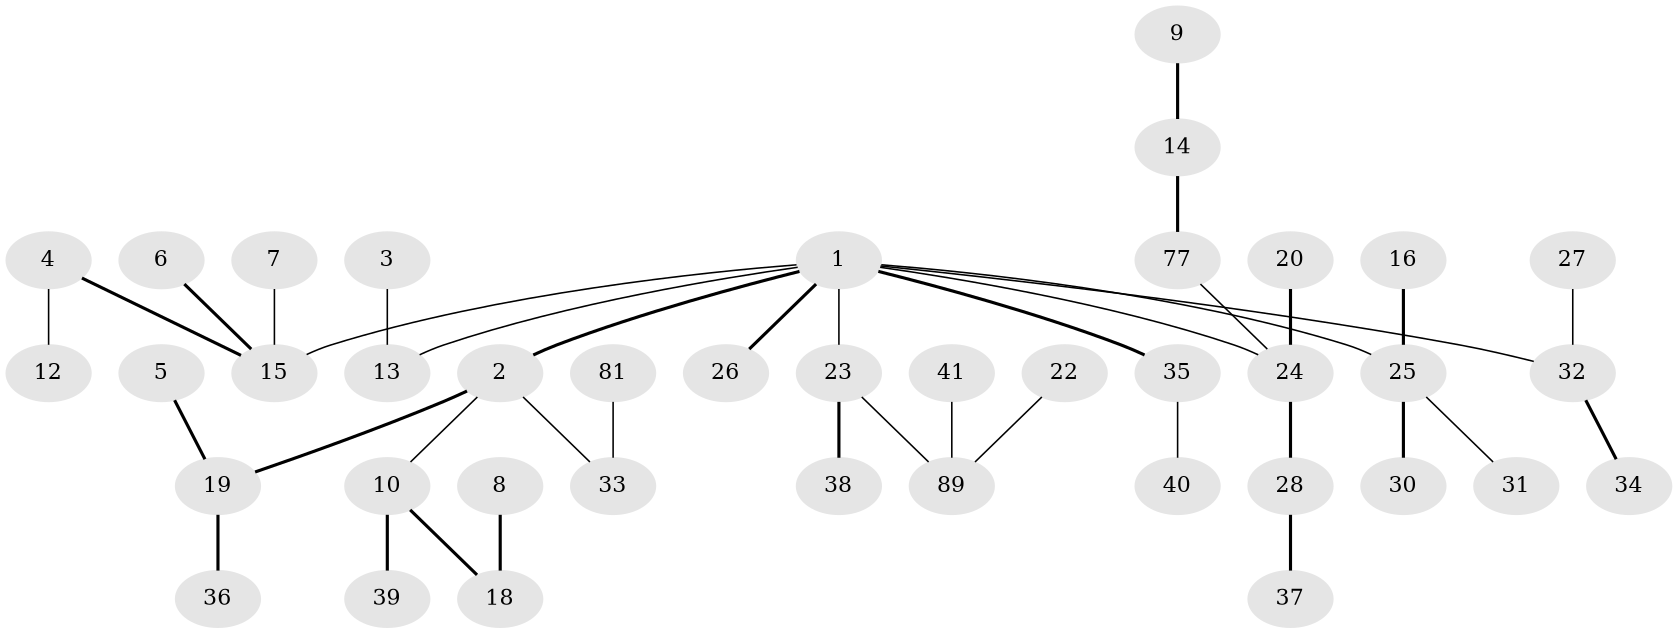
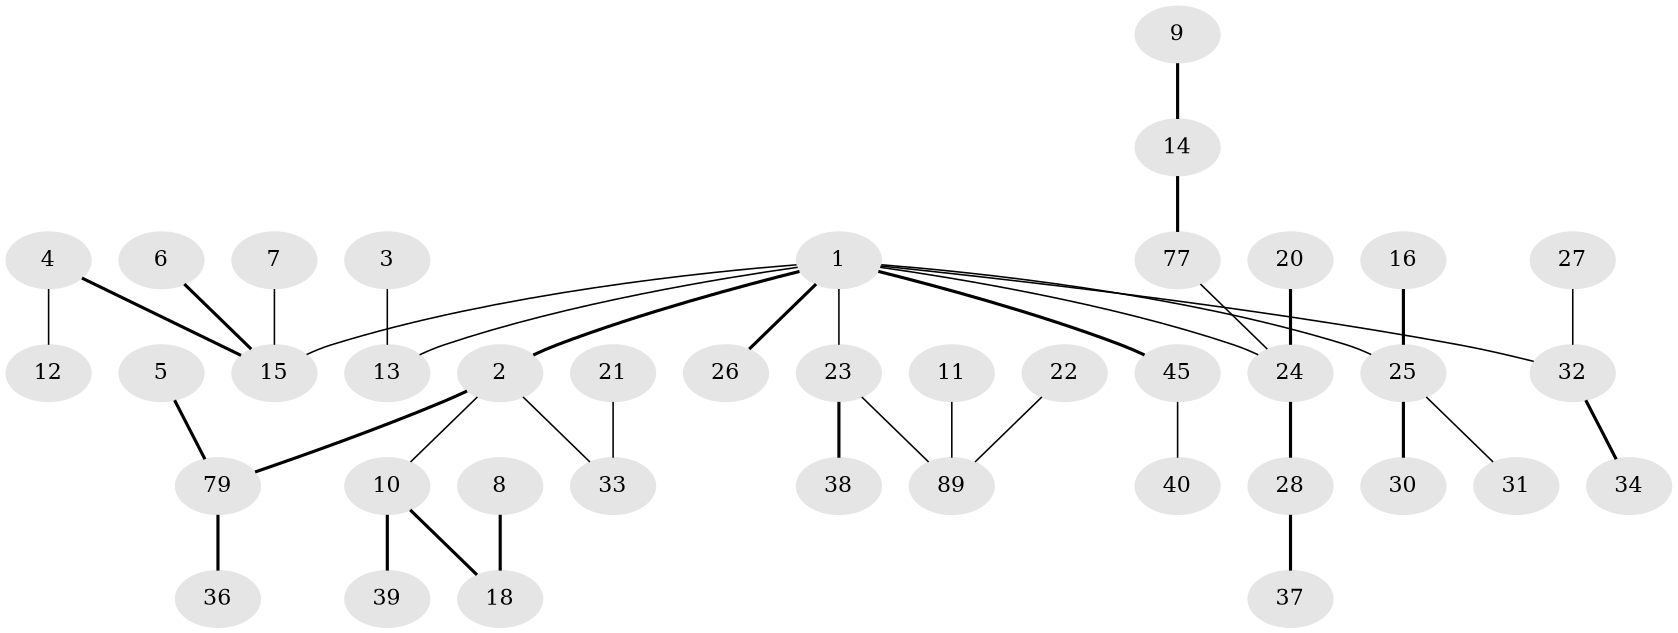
node "81": label "81" -> "21"
node "41": label "41" -> "11"
node "35": label "35" -> "45"
node "19": label "19" -> "79"
